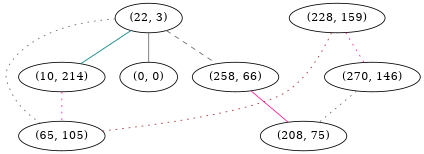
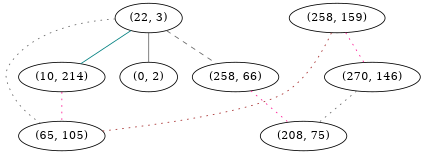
node "(228, 159)": label "(228, 159)" -> "(258, 159)"
node "(0, 0)": label "(0, 0)" -> "(0, 2)"
edge "(258, 66)" -- "(208, 75)": style solid -> dotted
